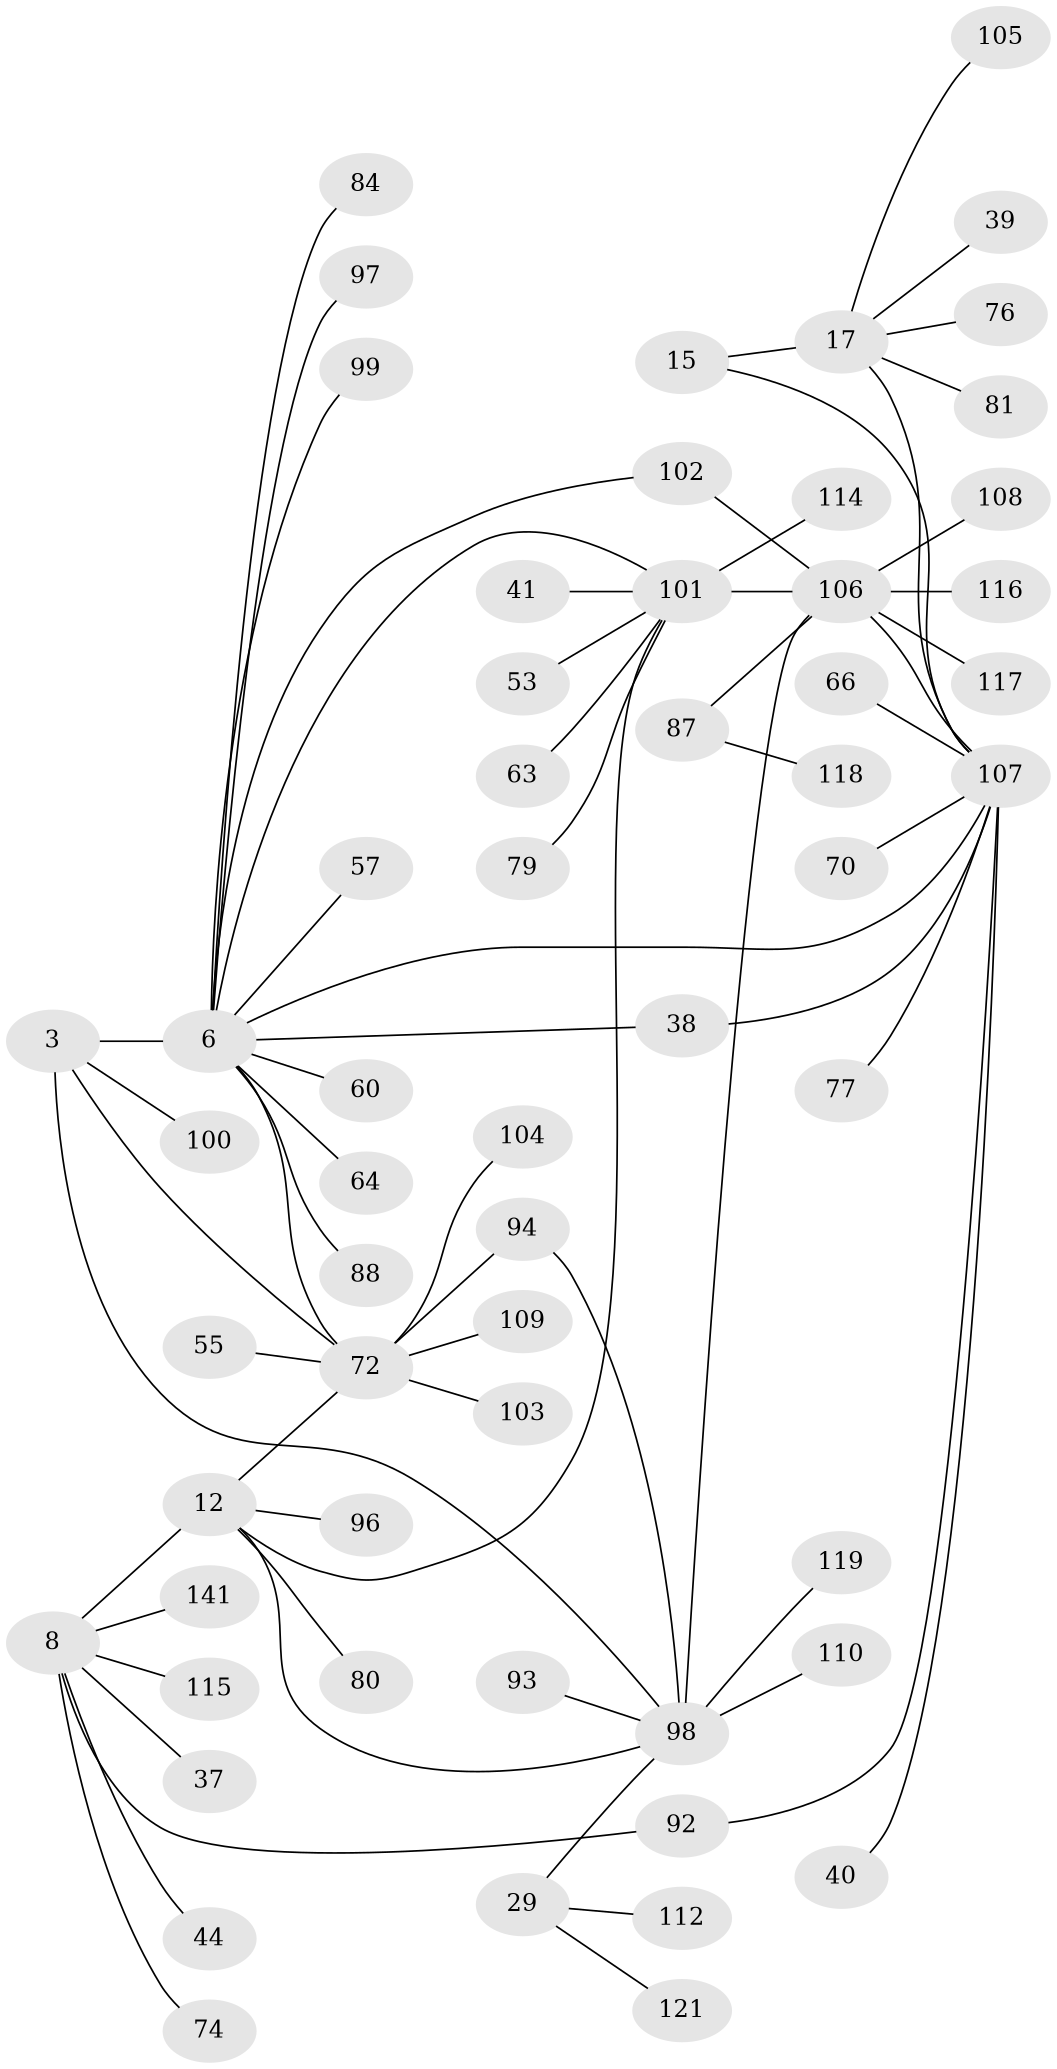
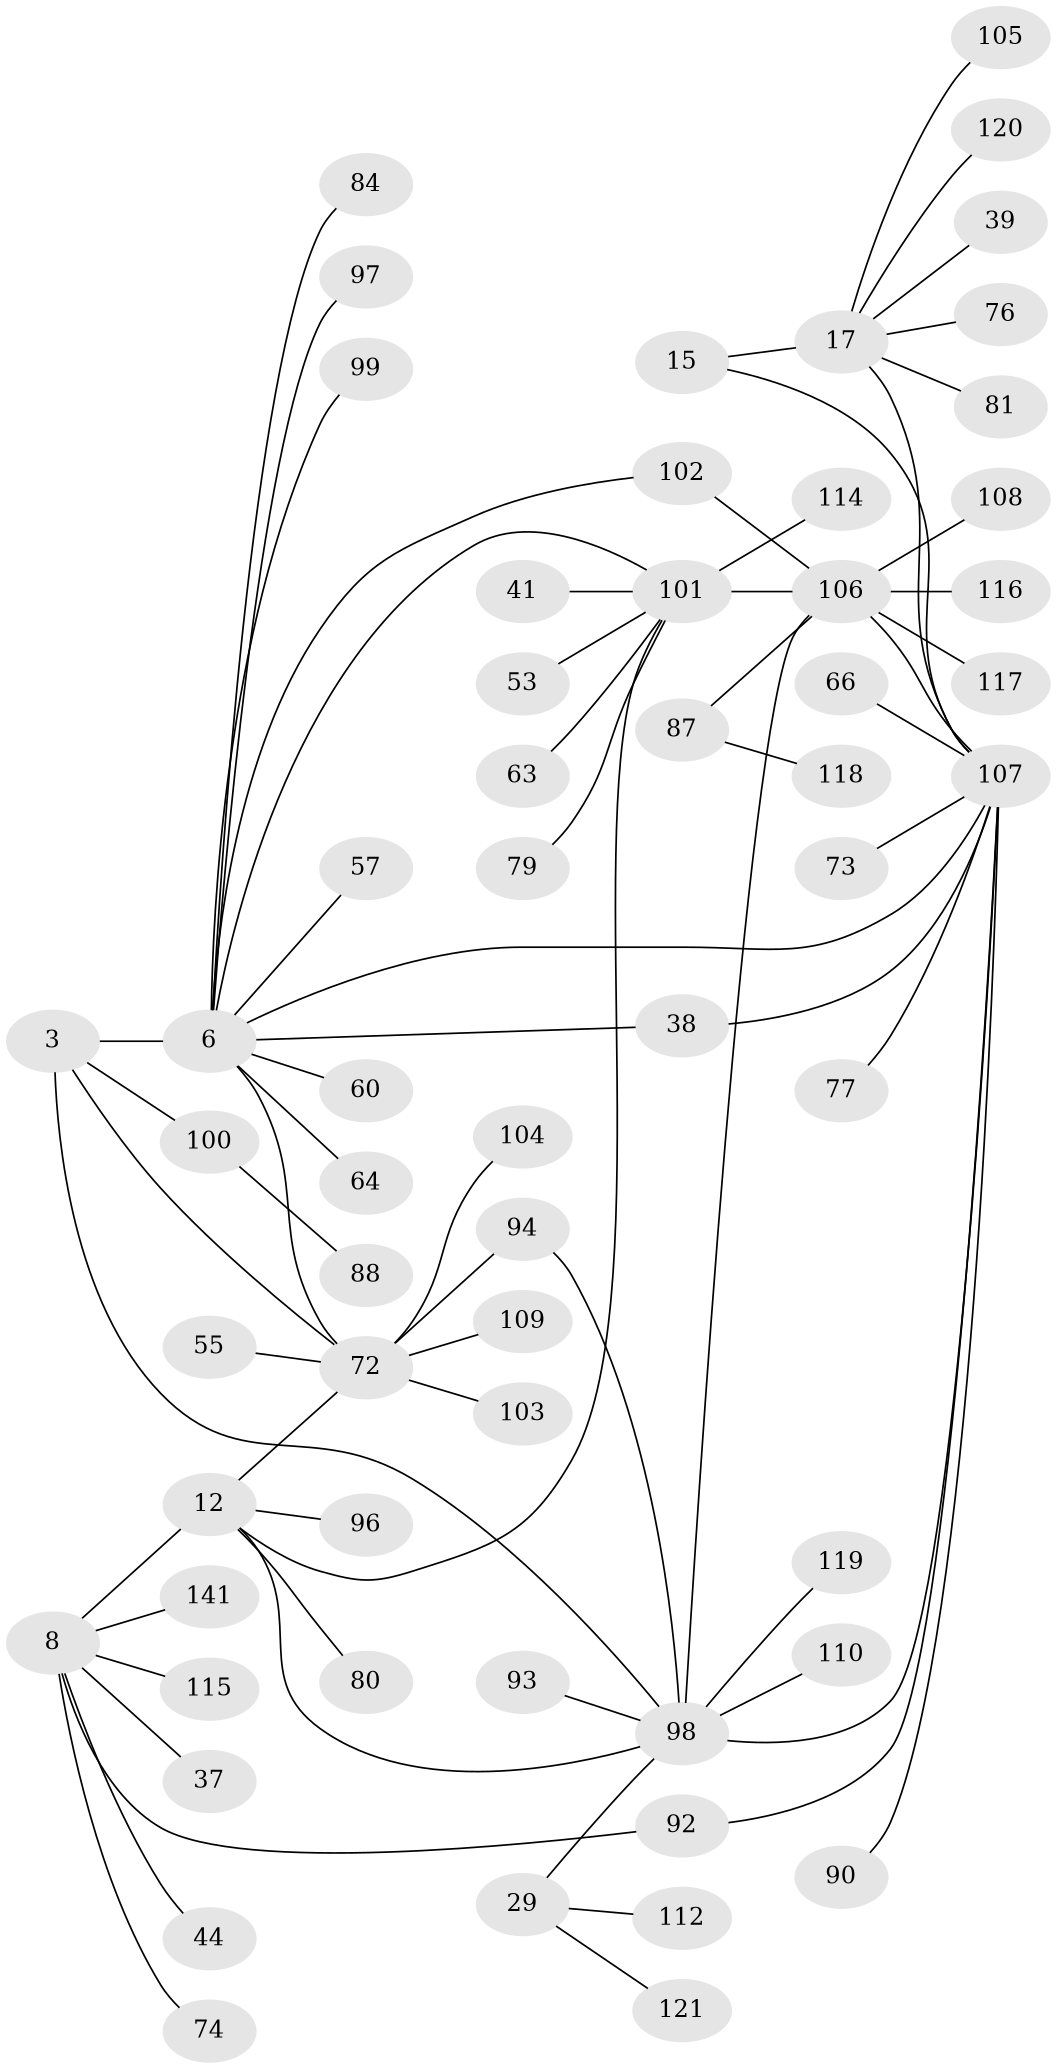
node "120": added
node "70": label "70" -> "73"
edge "6" -- "88": now "100" -- "88"
edge "107" -- "98": added
node "40": label "40" -> "90"
